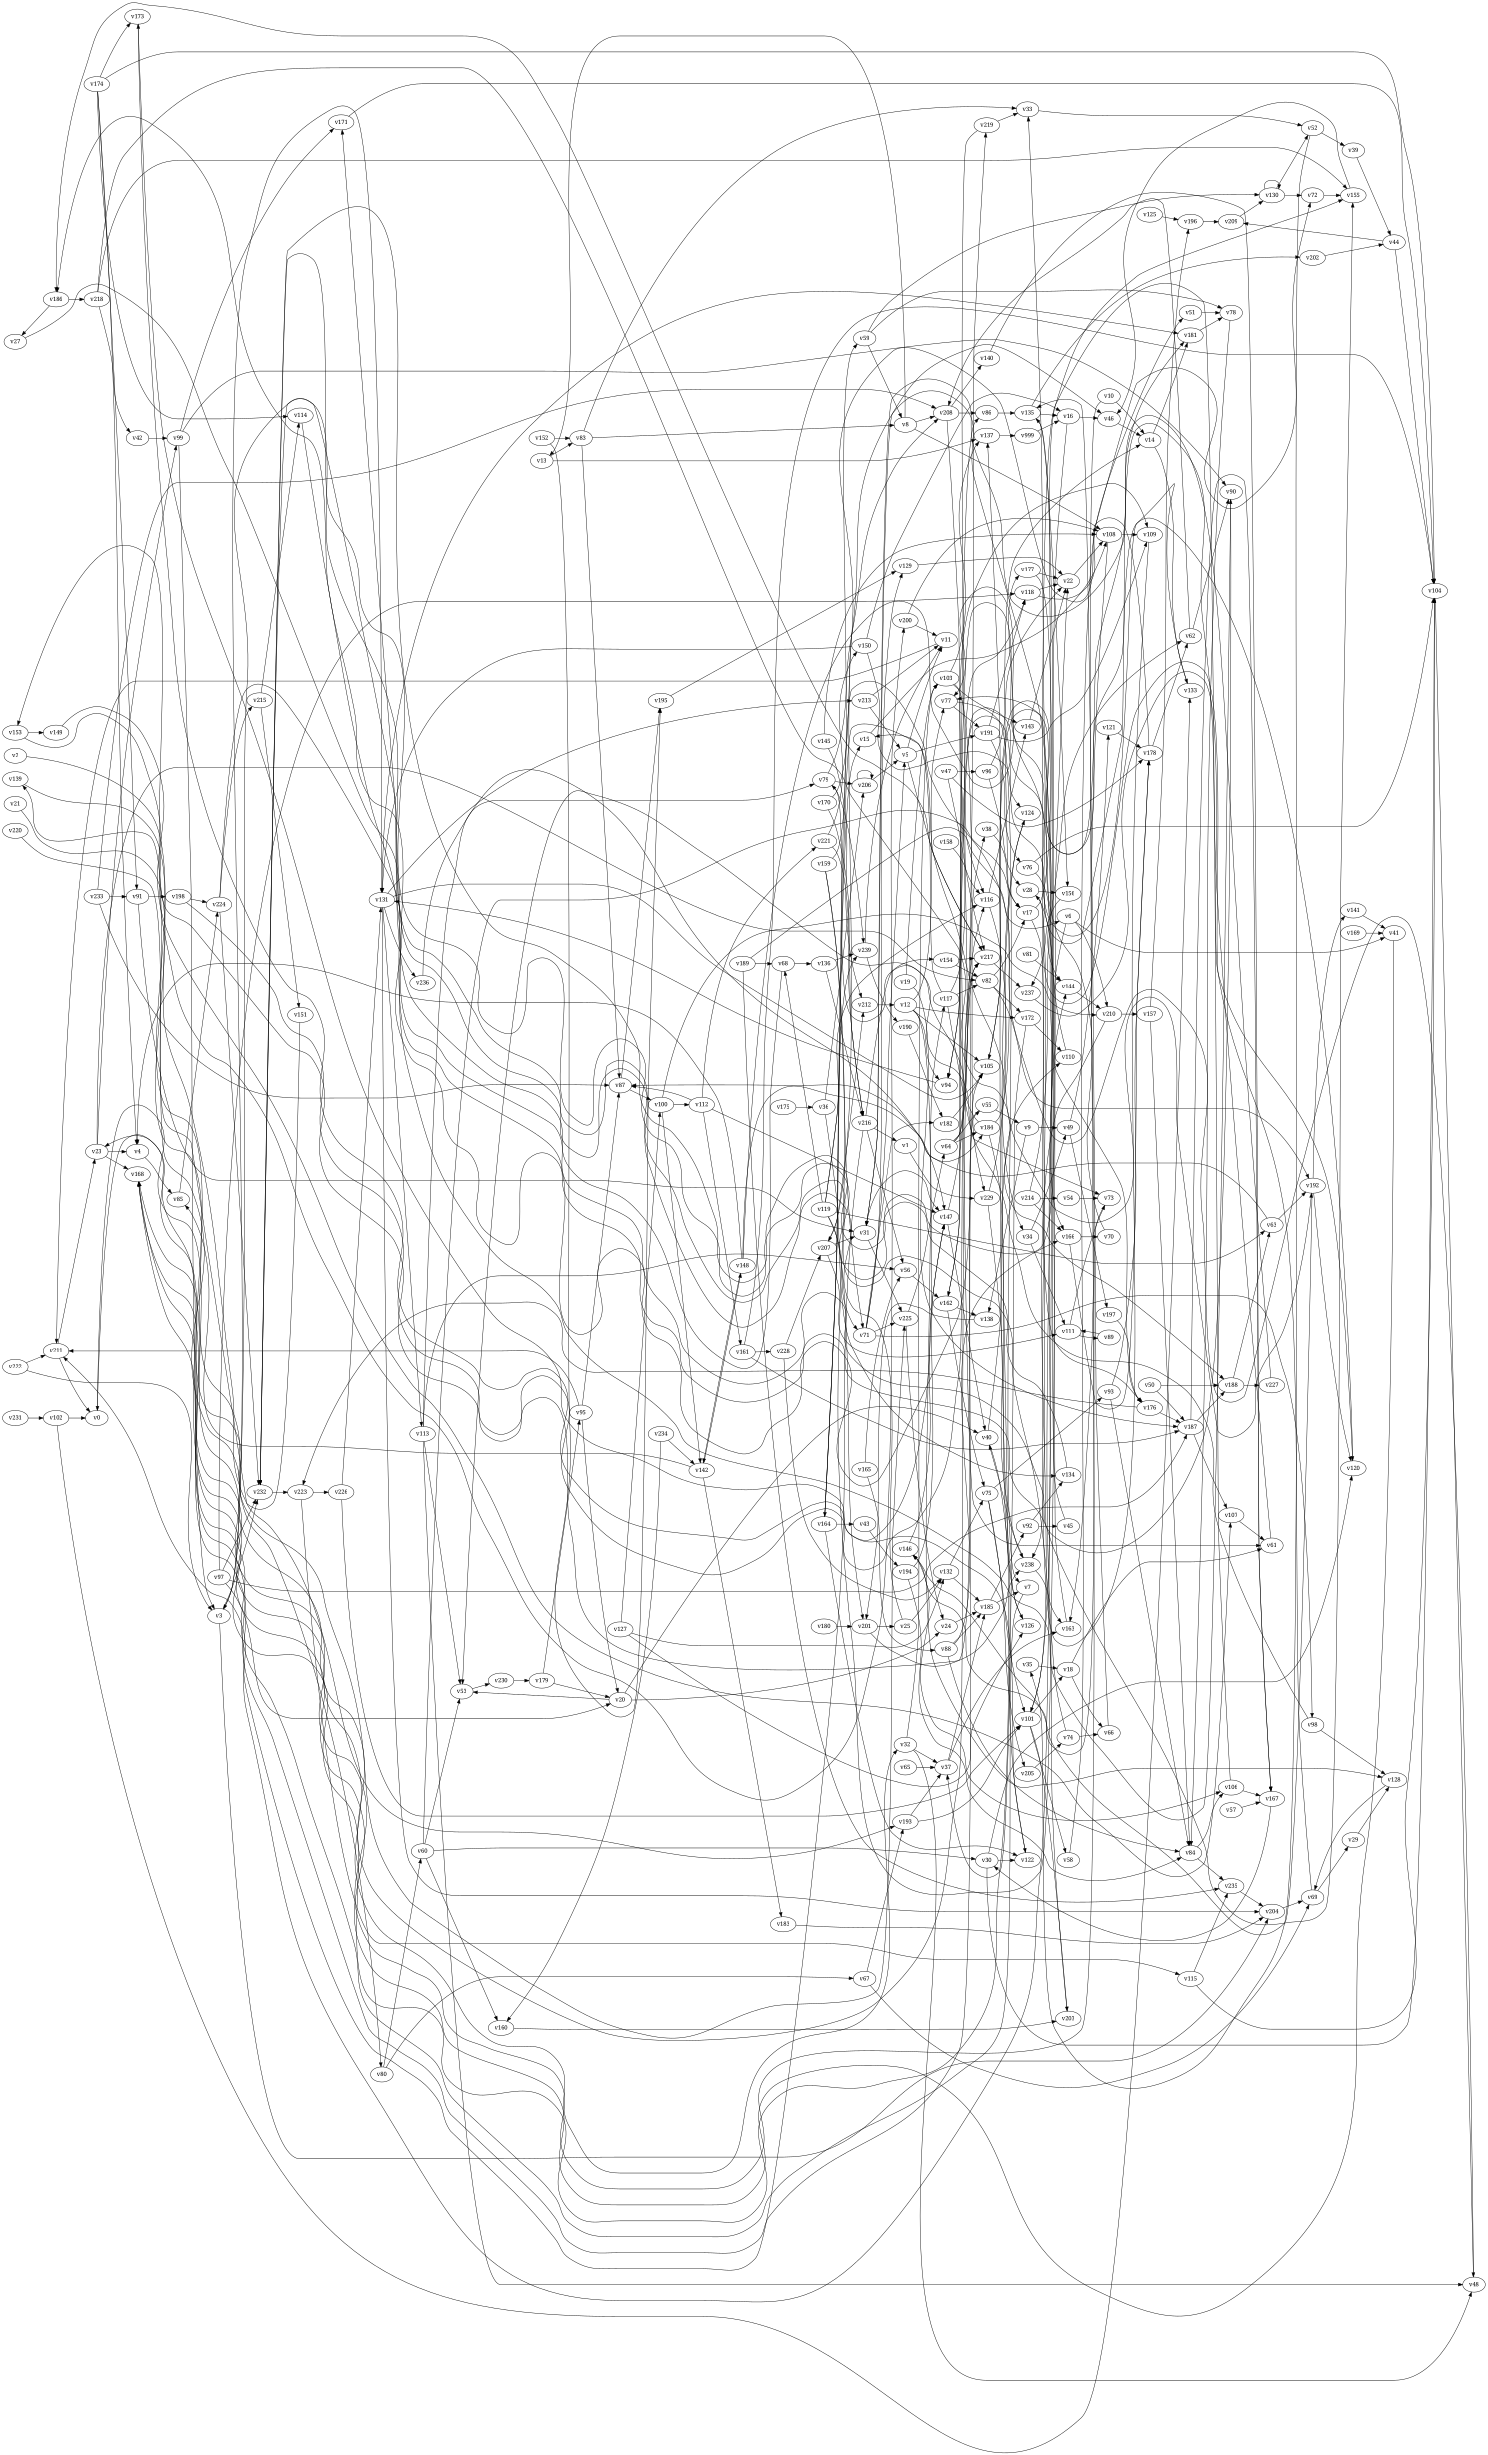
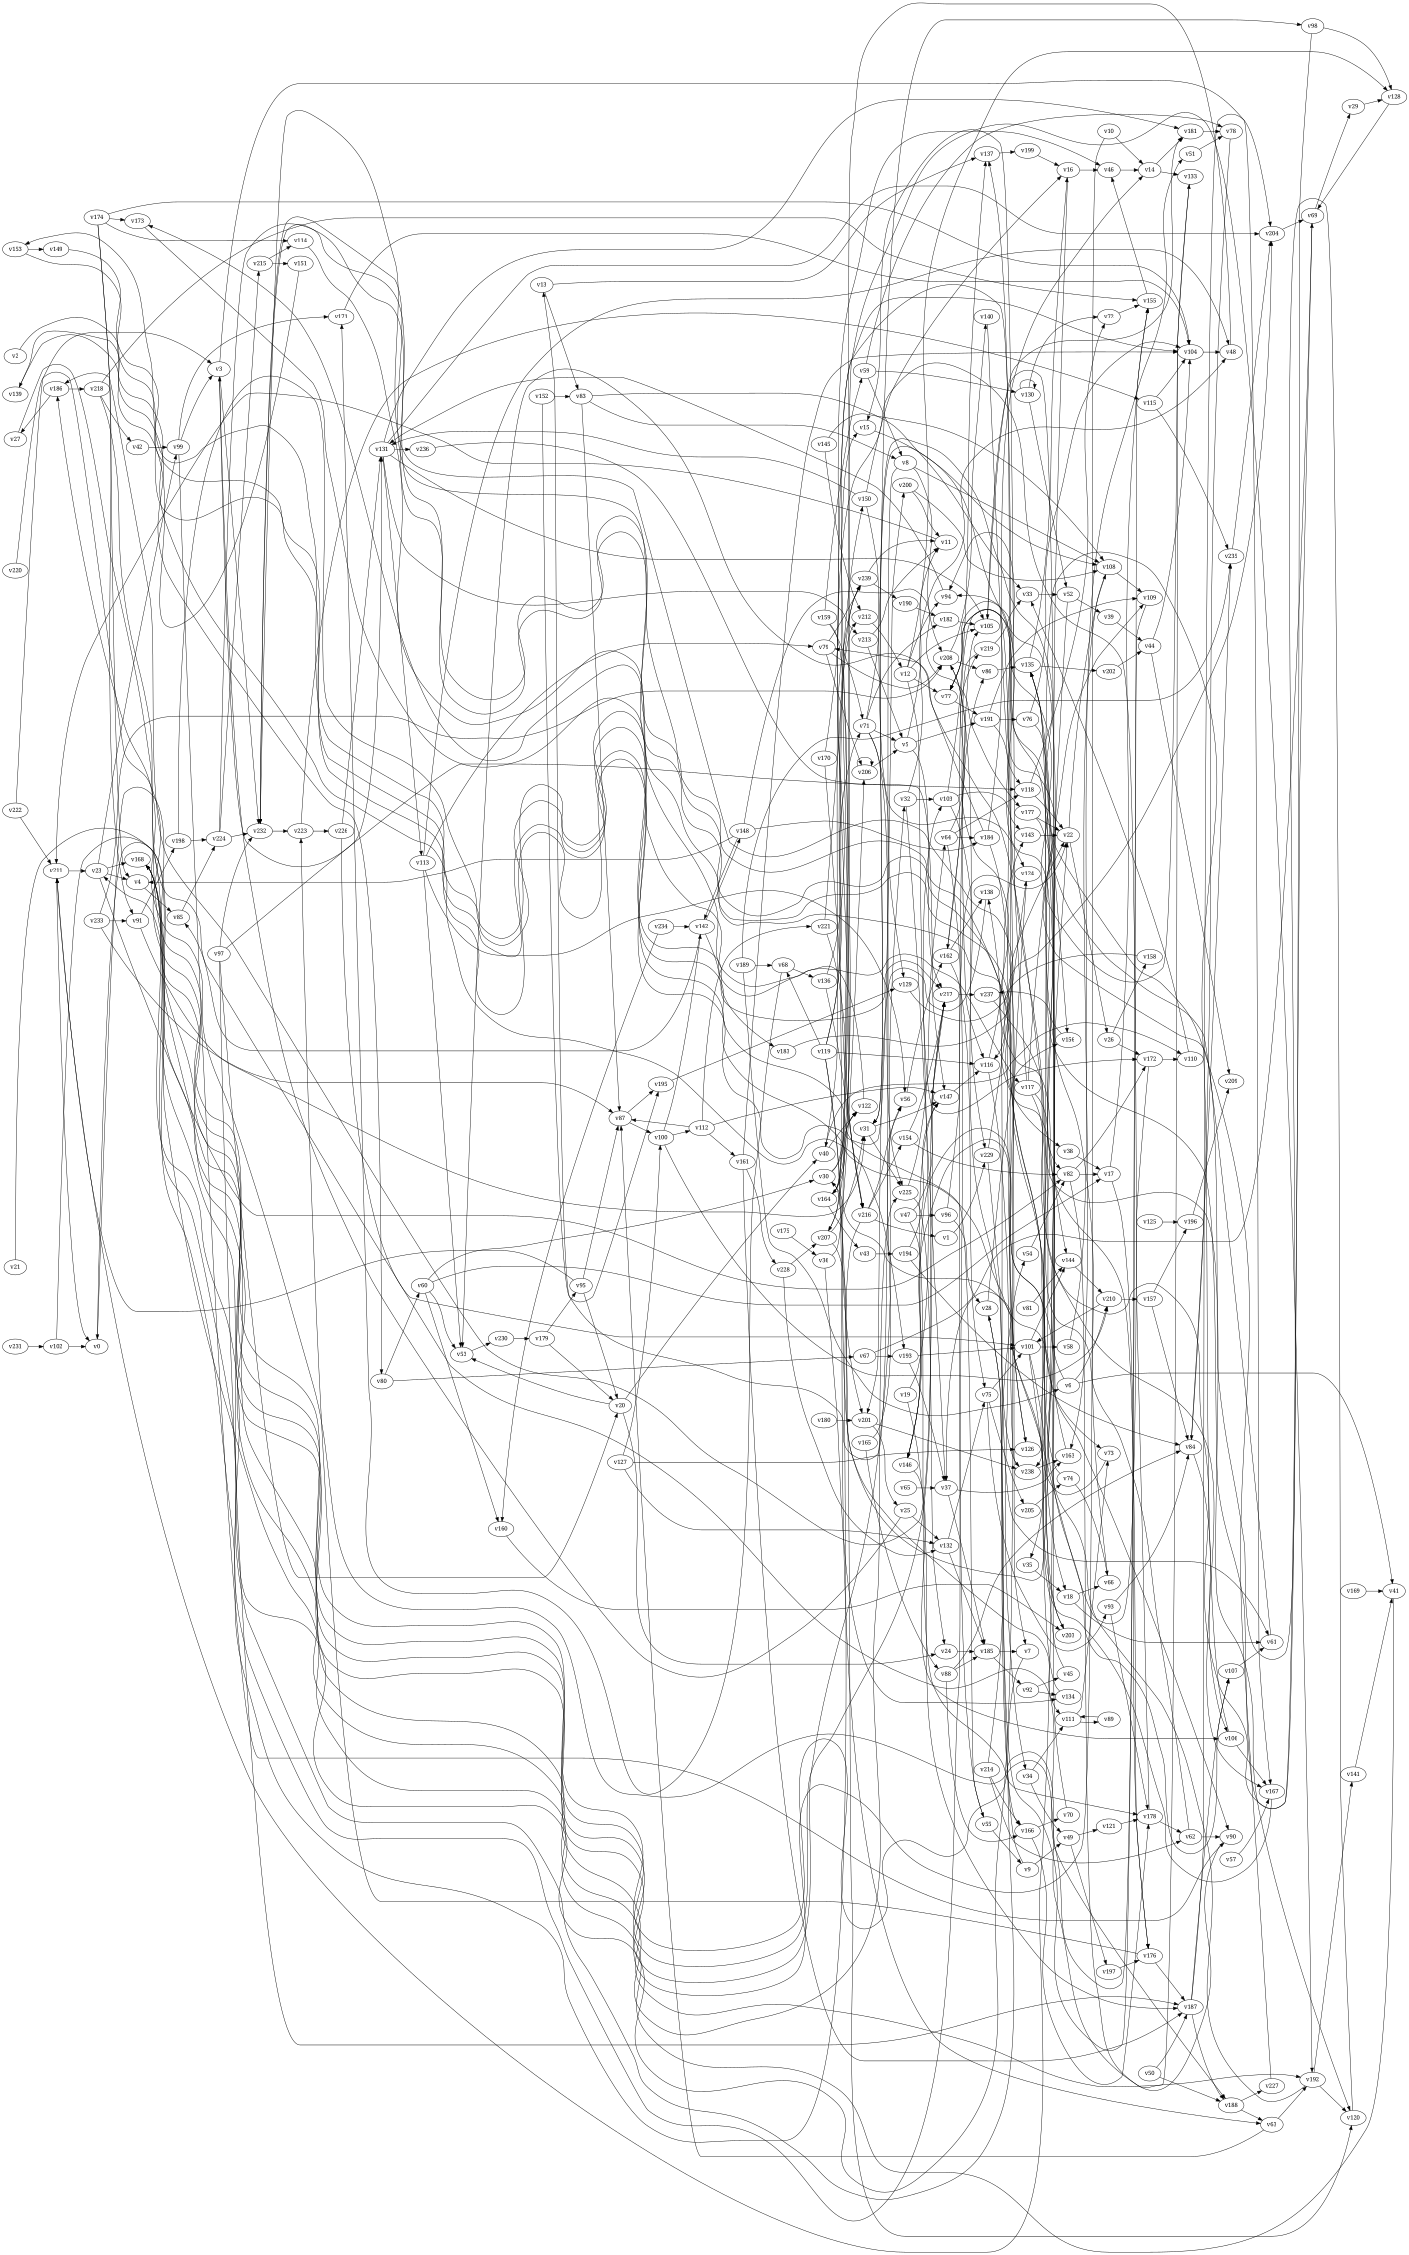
edge "v209" -> "v130": removed
node "v999": label "v999" -> "v199"
node "v26": added
edge "v54" -> "v73": now "v54" -> "v82"
edge "v147" -> "v40": removed
